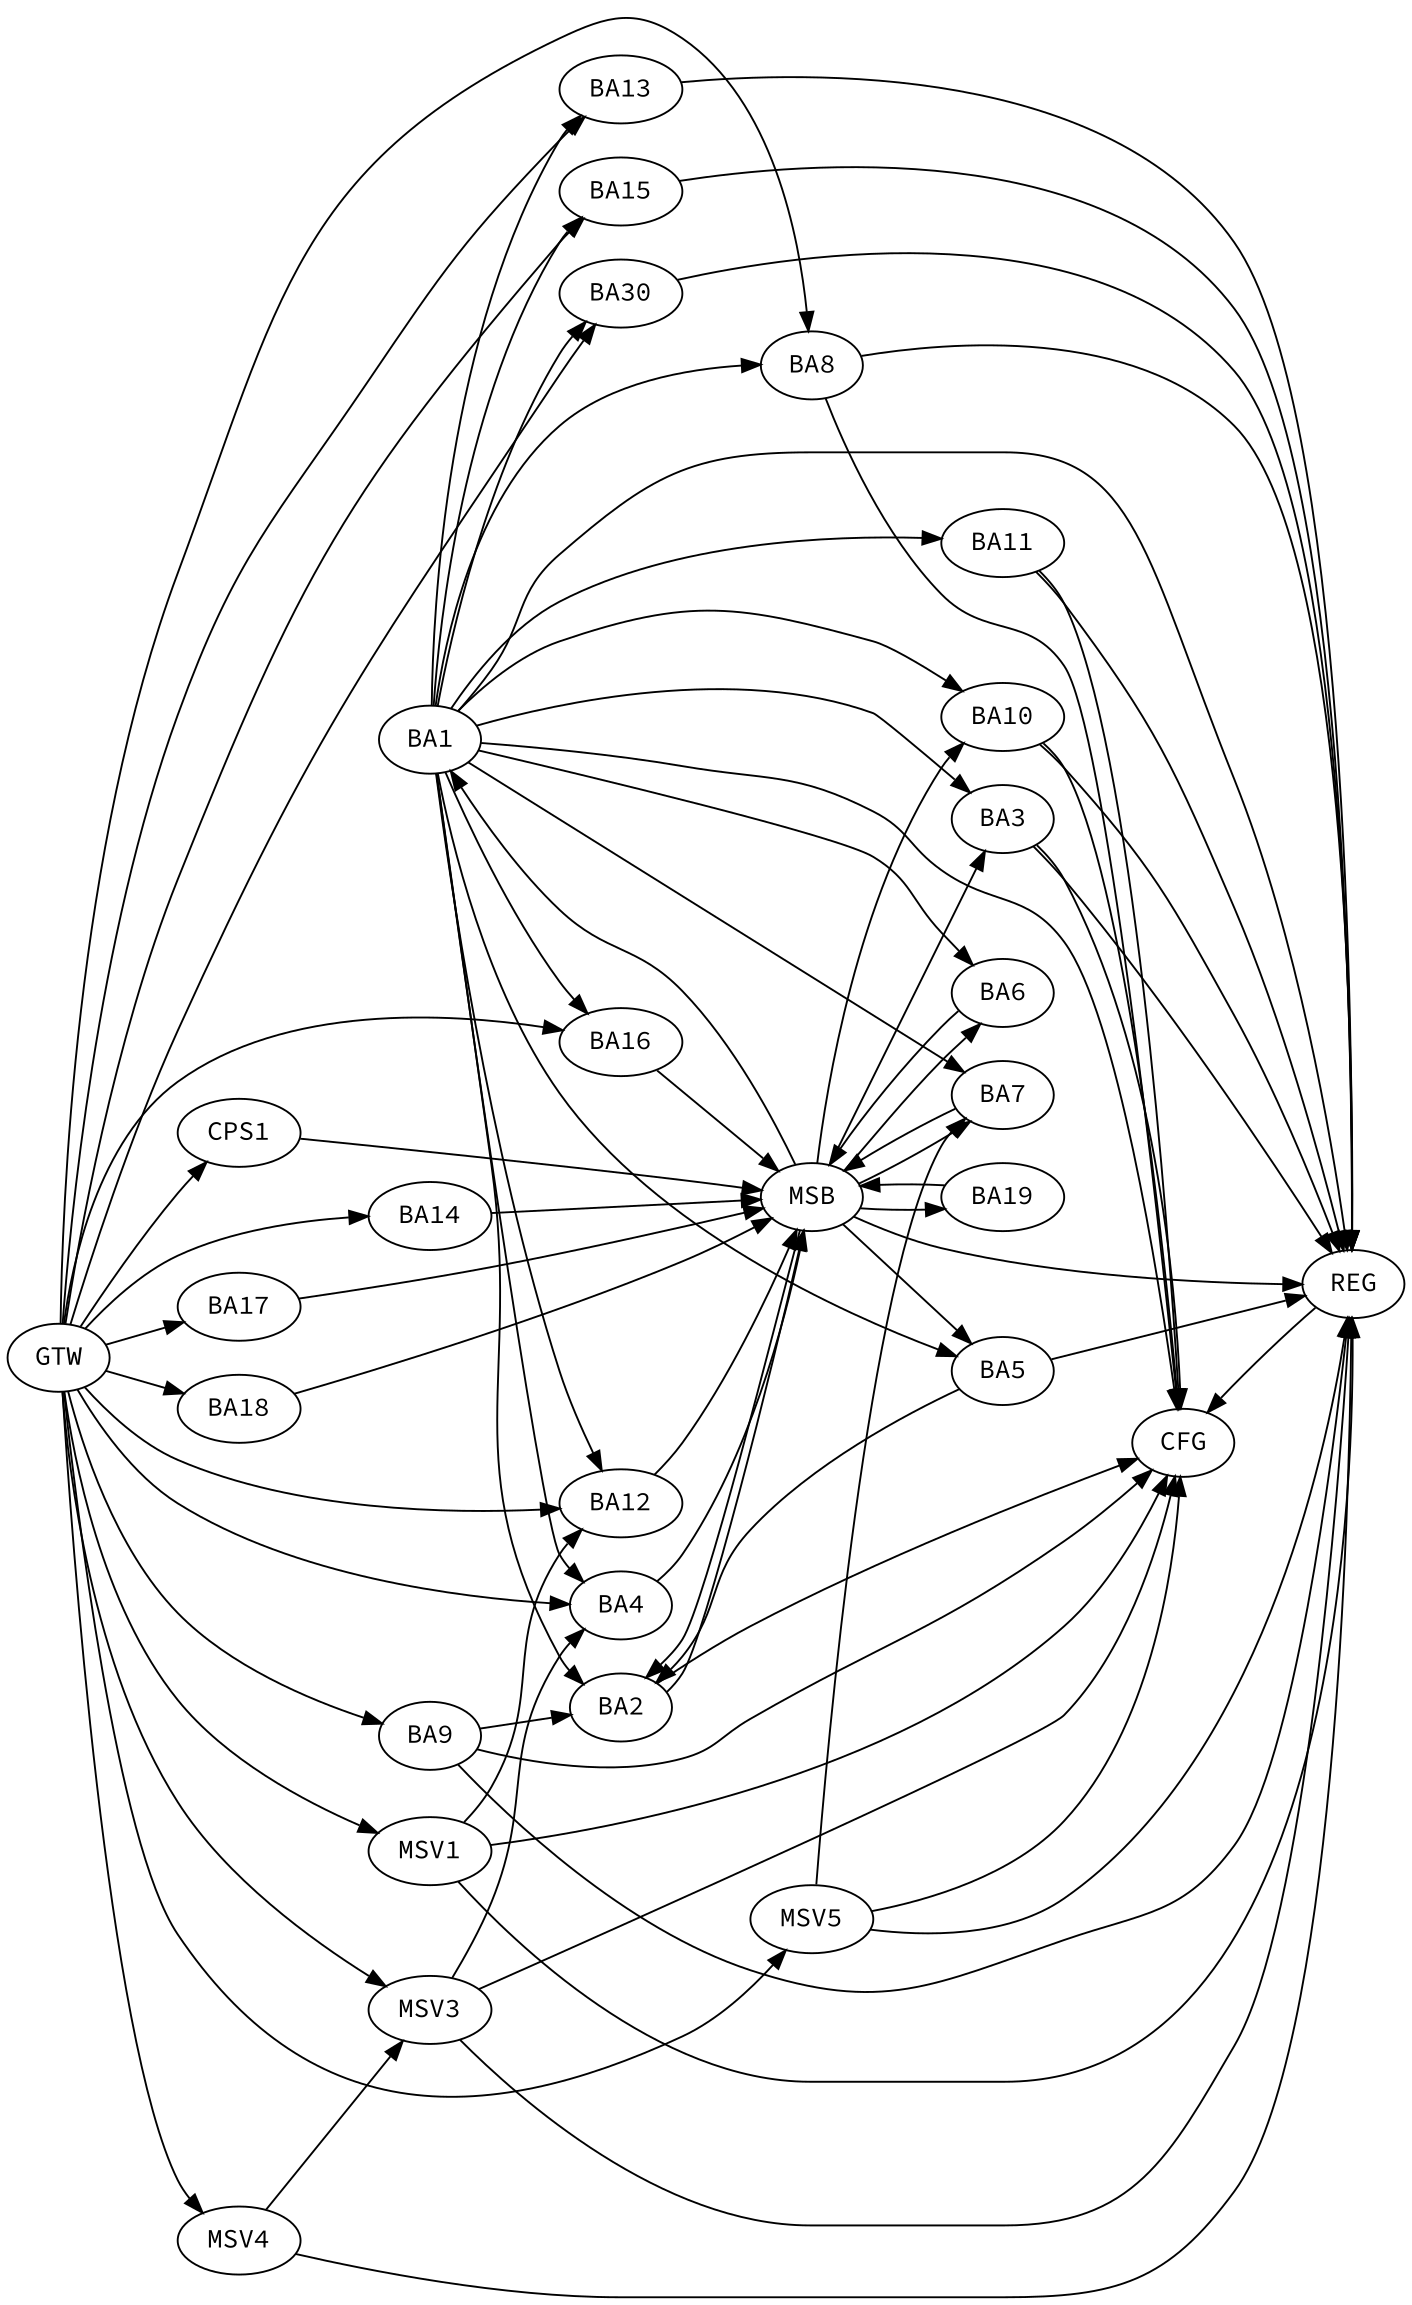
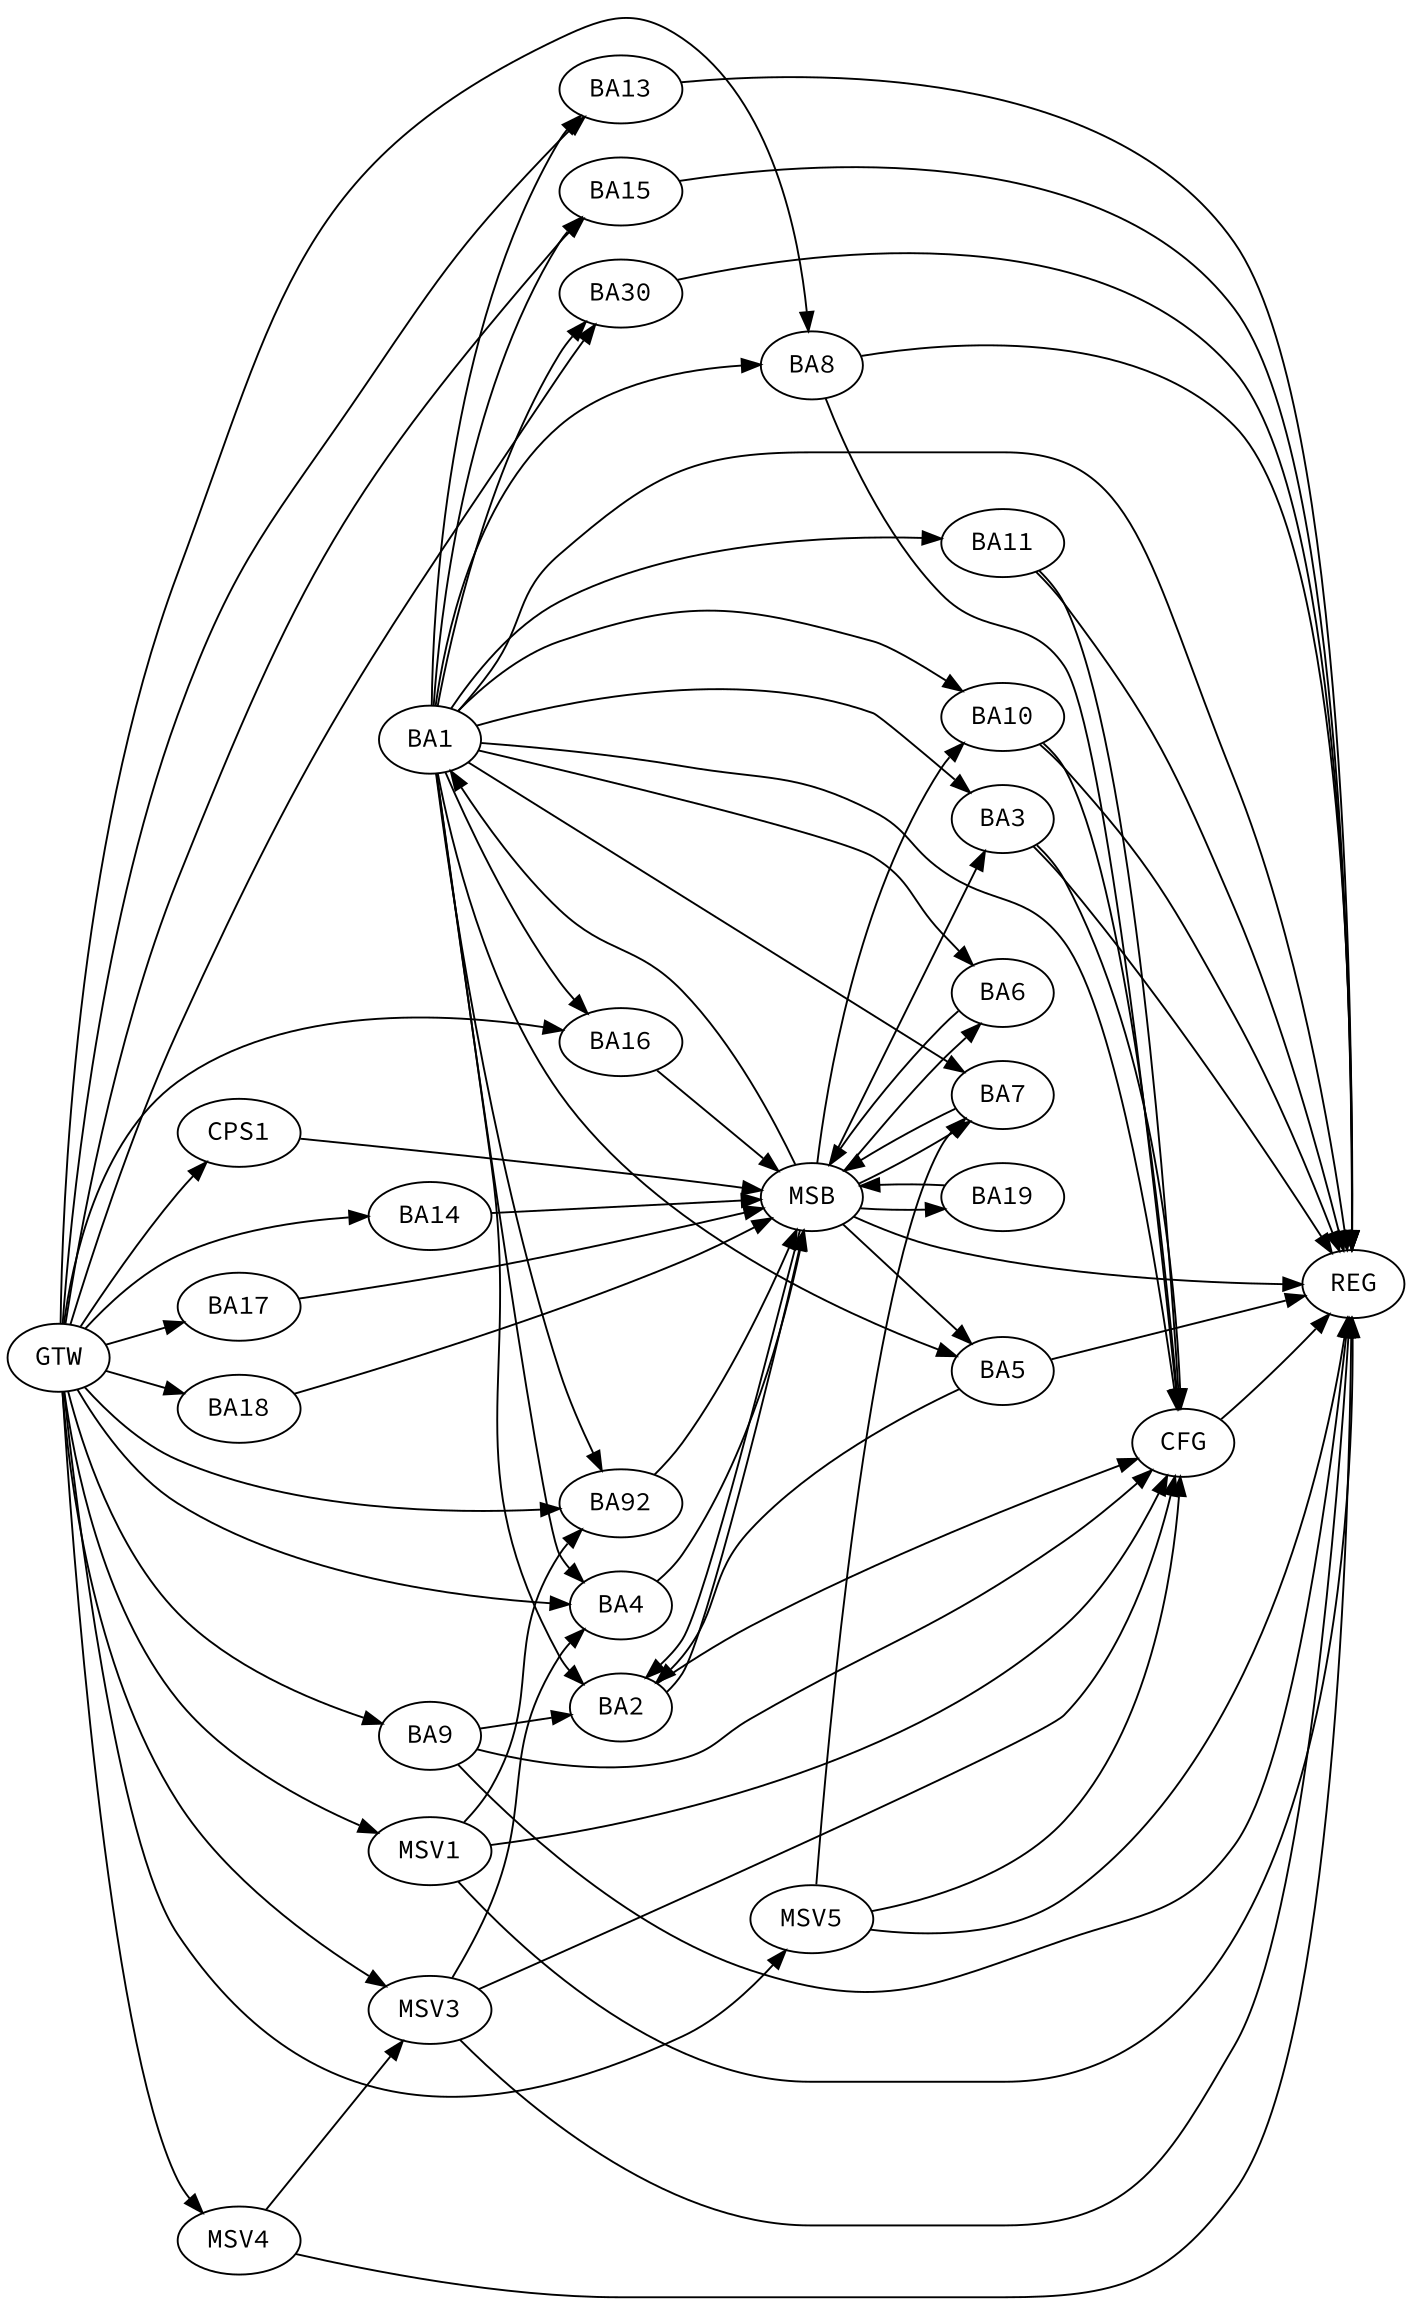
edge "REG" -> "CFG": reversed
node "BA12": label "BA12" -> "BA92"
